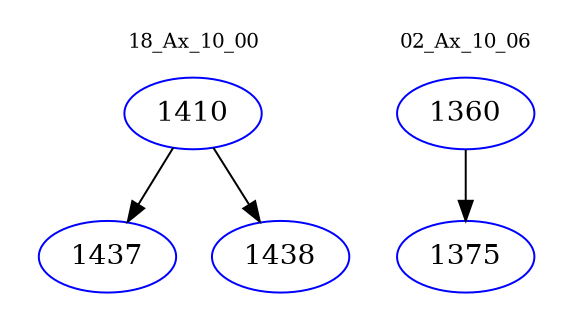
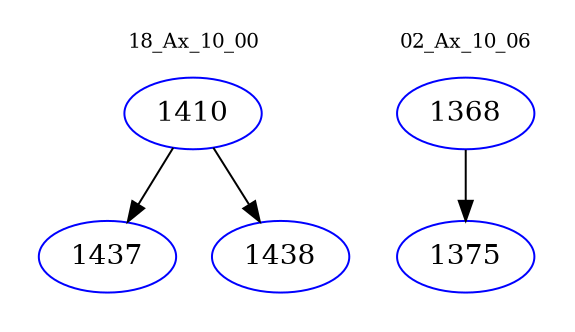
node "1360": label "1360" -> "1368"
